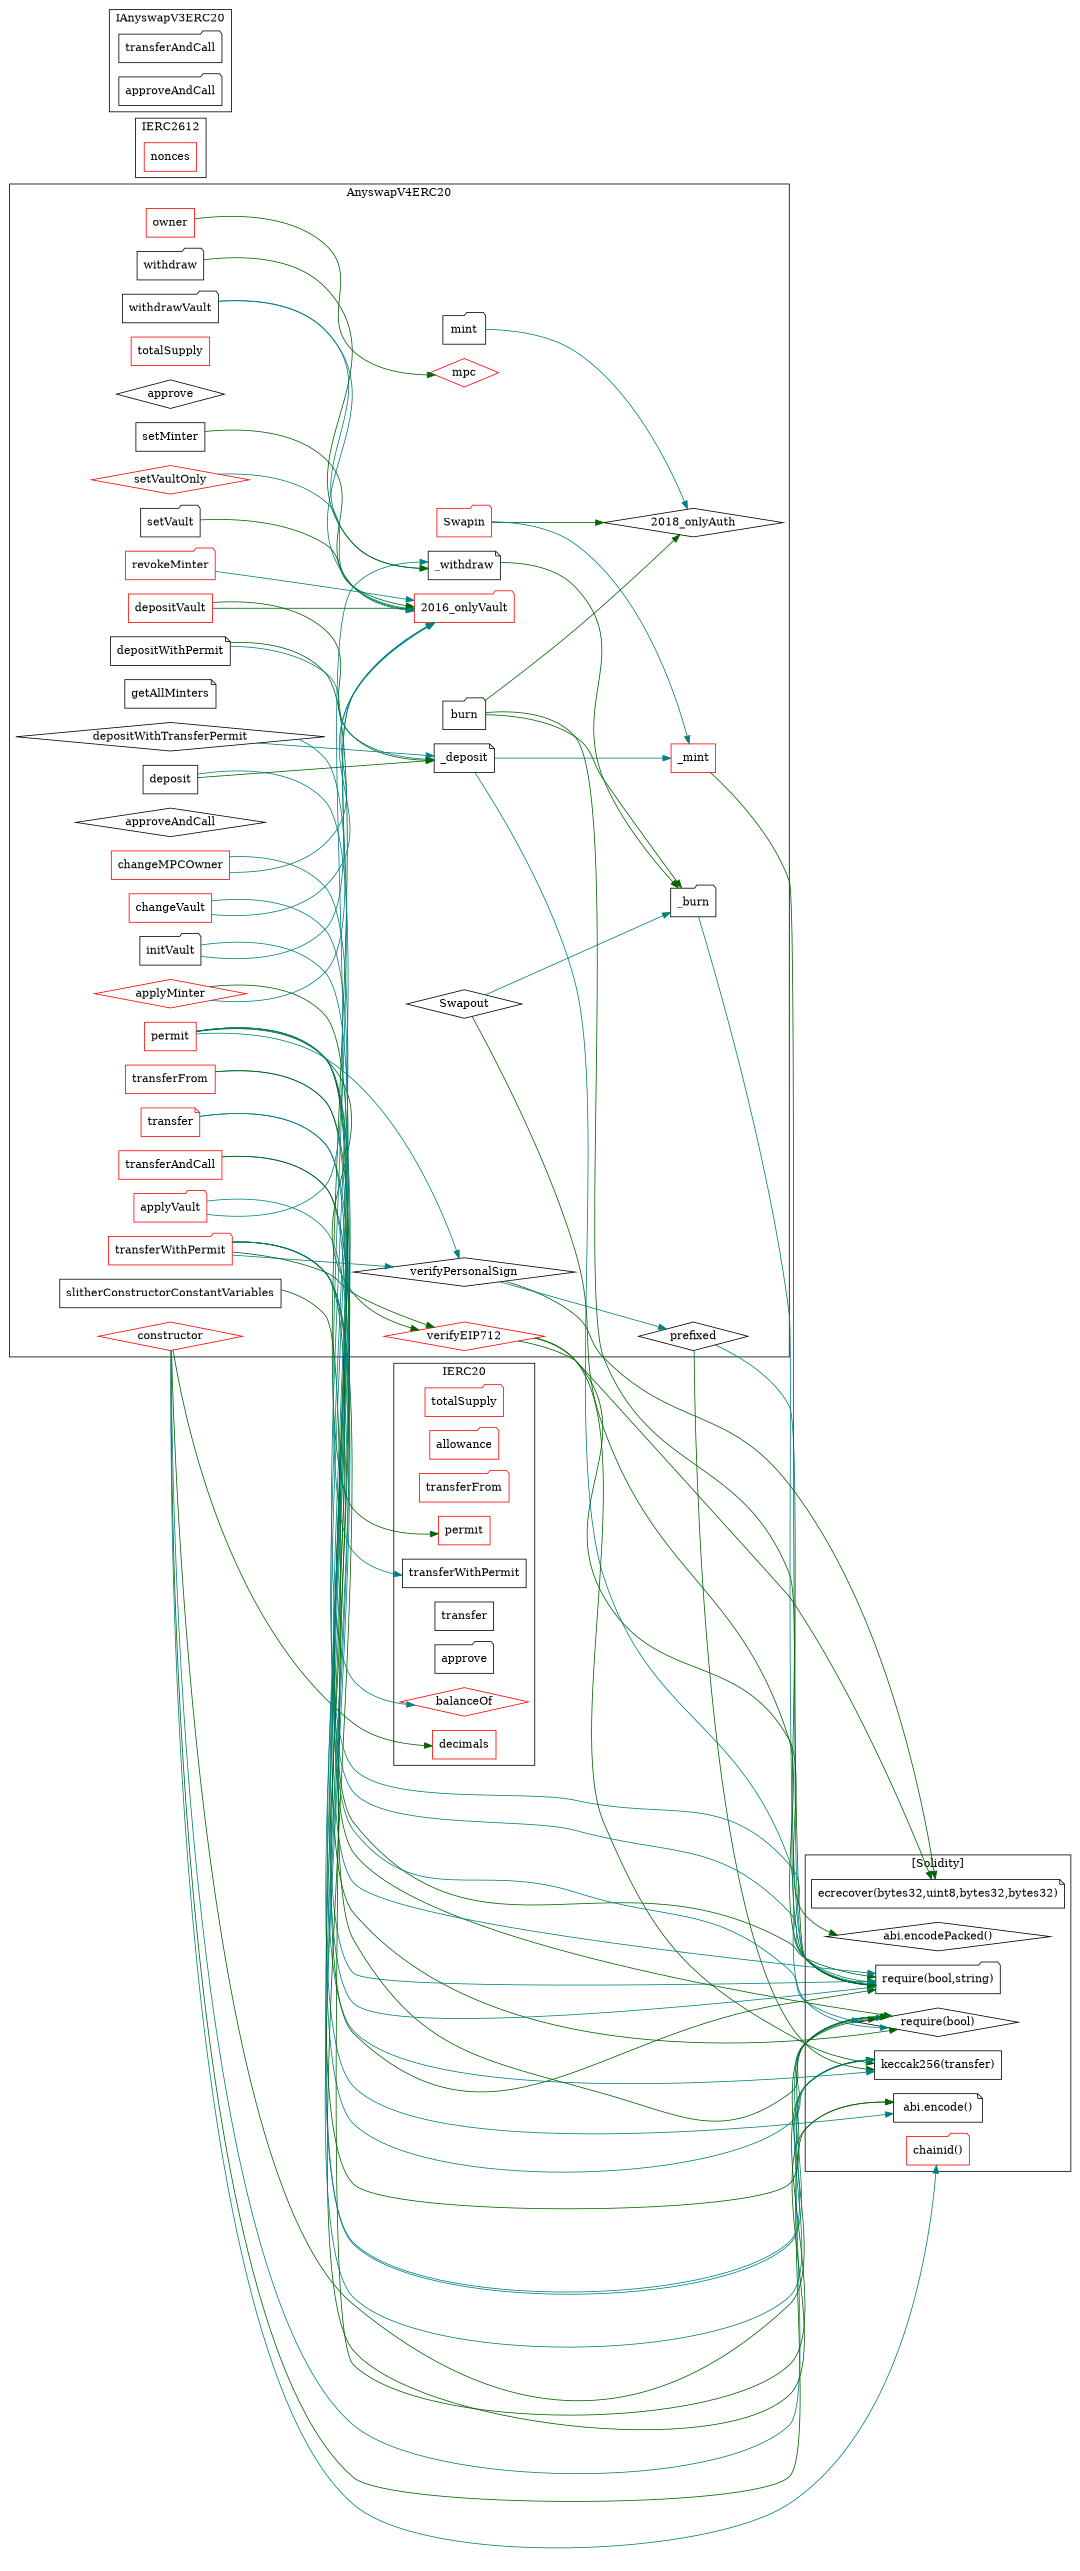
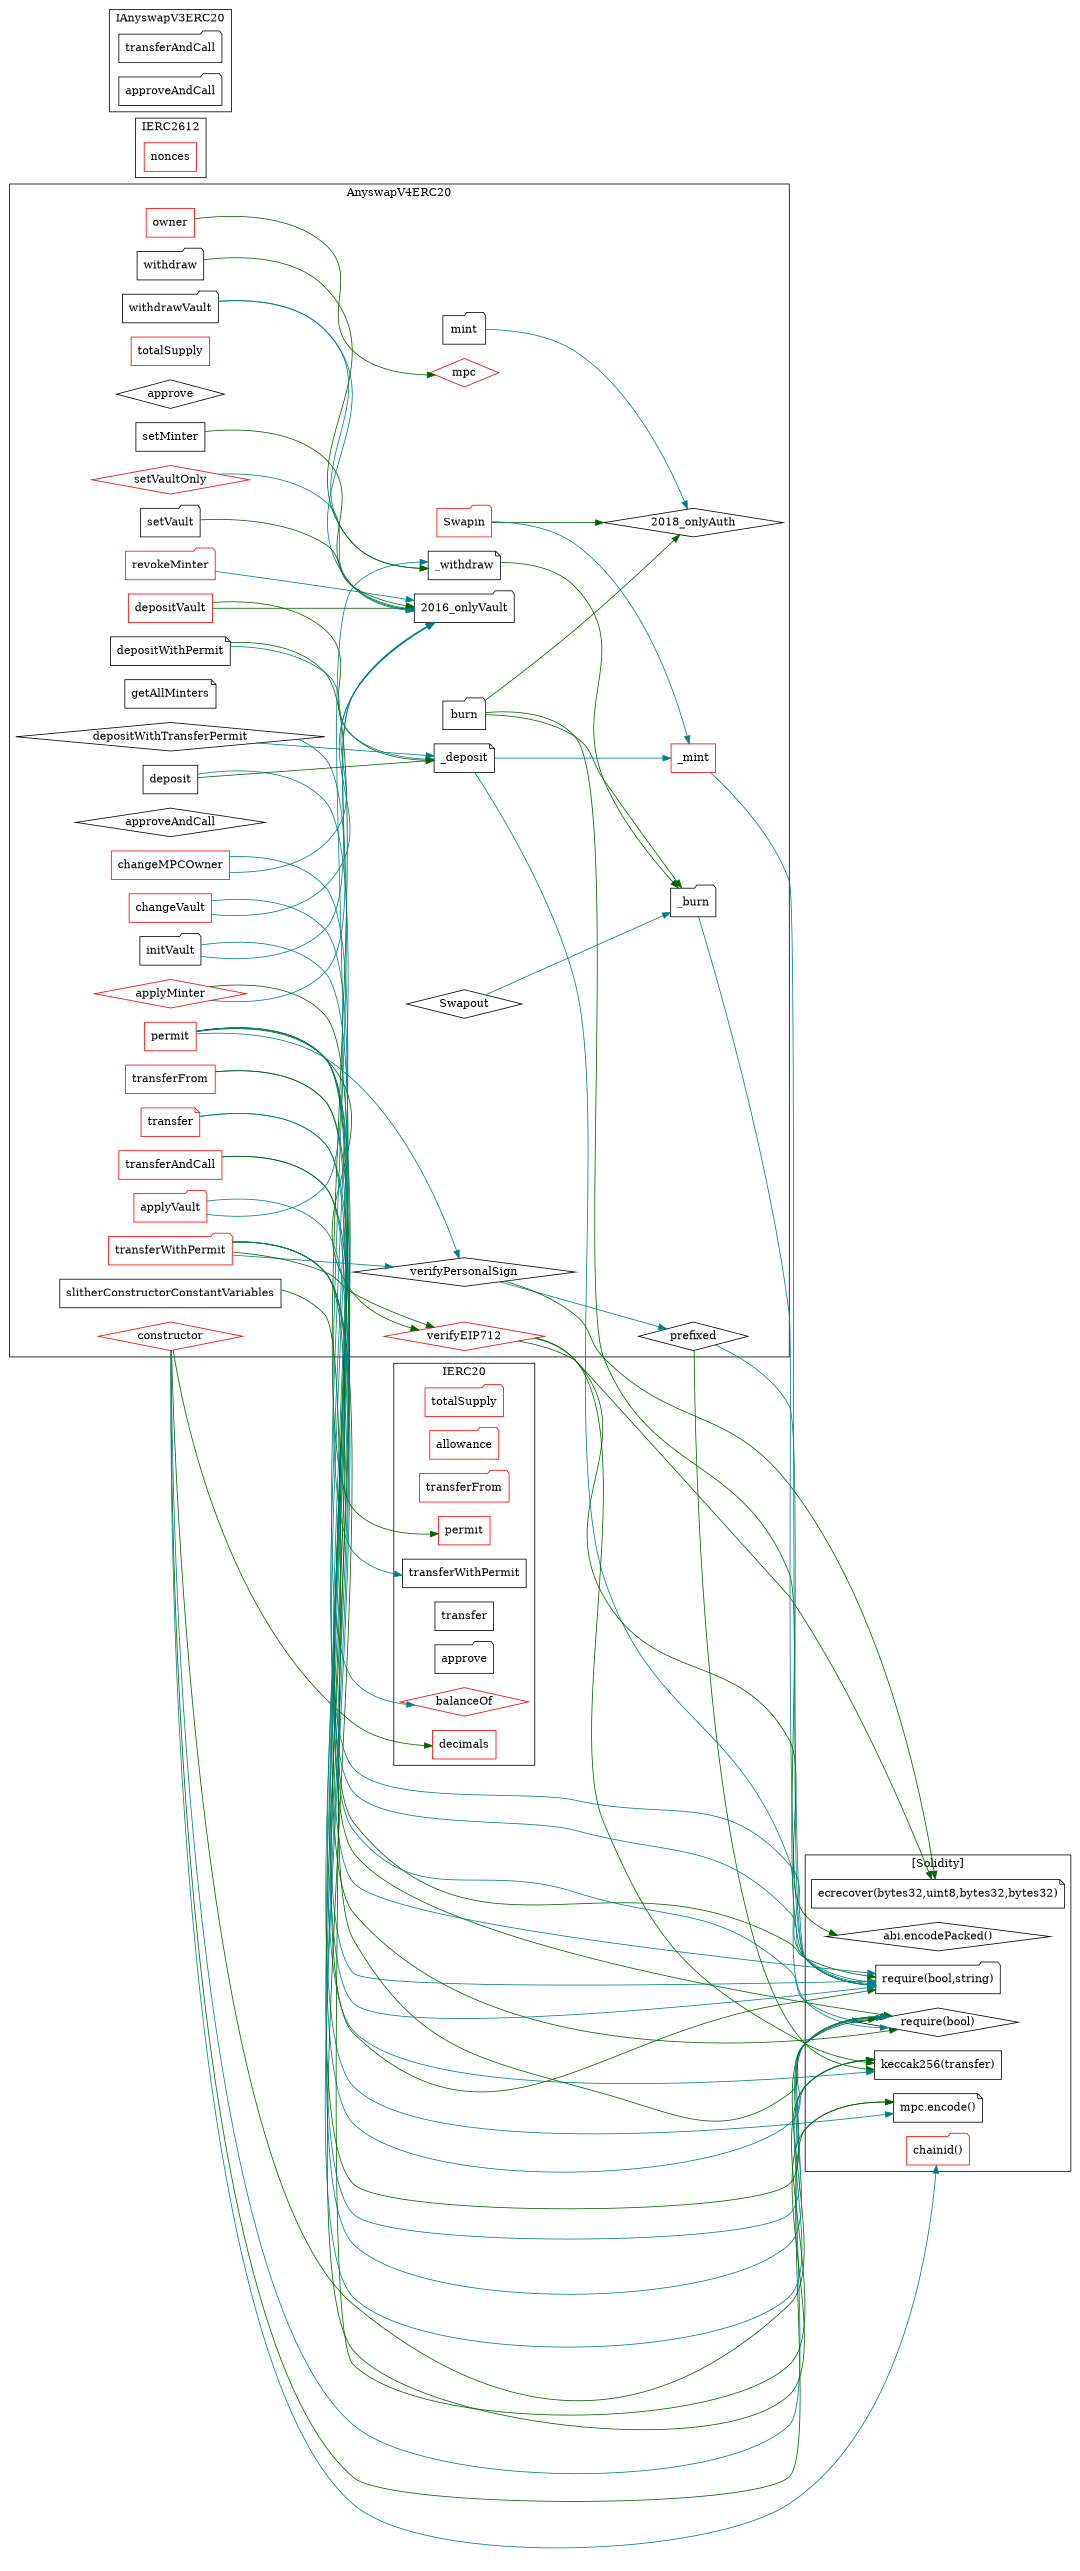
node "2016_onlyVault": color red -> black
edge "_mint" -> "require(bool,string)": color darkgreen -> teal
edge "Swapout" -> "require(bool,string)": removed
edge "applyVault" -> "keccak256(transfer)": now "applyVault" -> "require(bool)"
node "abi.encode()": label "abi.encode()" -> "mpc.encode()"
